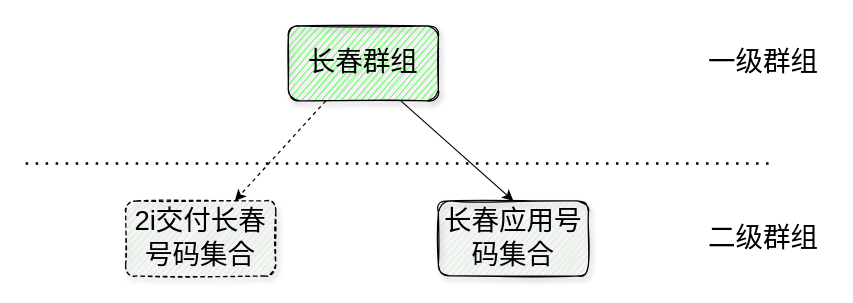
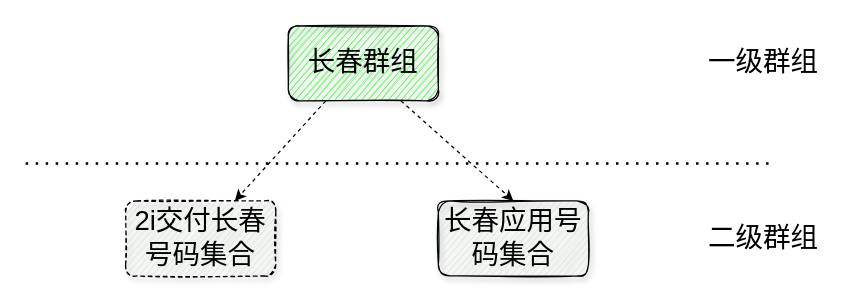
edge "长春群组" -> "长春应用号码集合": style solid -> dashed
